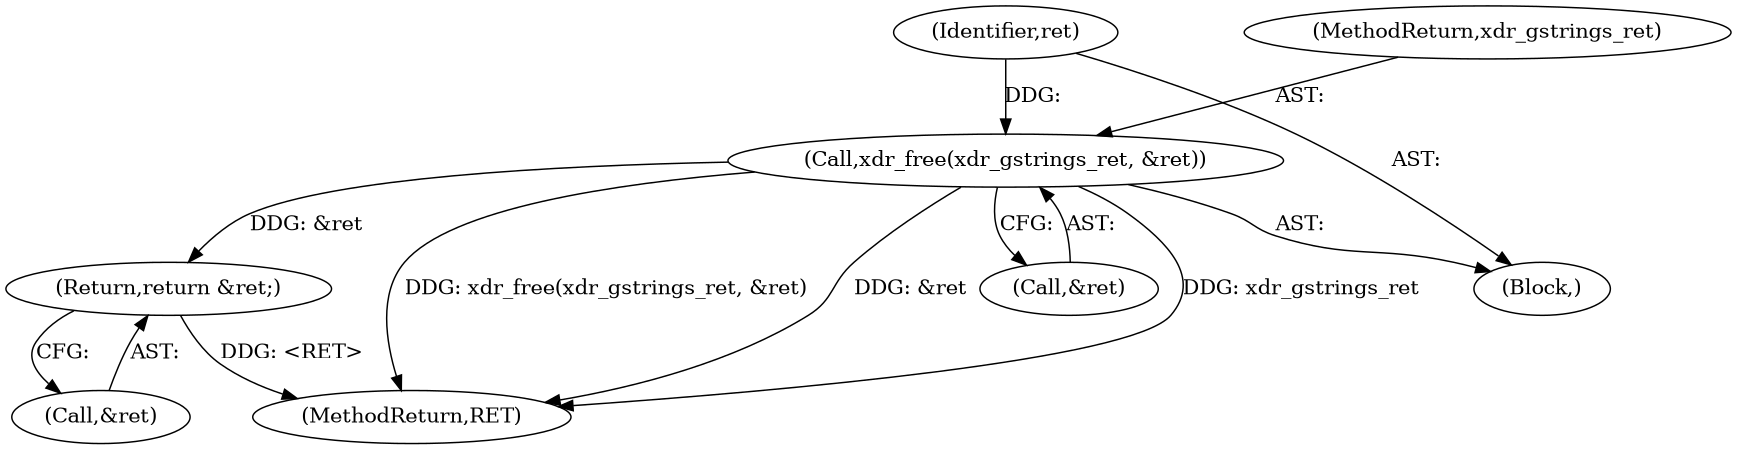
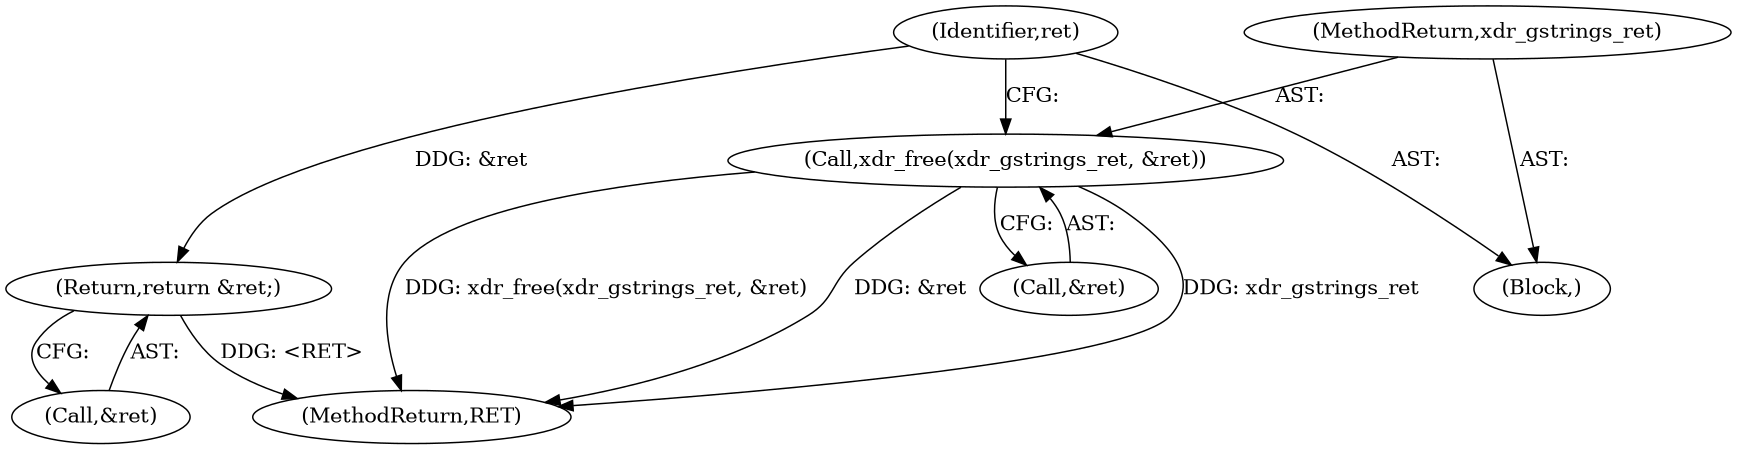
edge "(Identifier,ret)" -> "(Call,xdr_free(xdr_gstrings_ret, &ret))": label "DDG: " -> "CFG: "
edge "(Call,xdr_free(xdr_gstrings_ret, &ret))" -> "(Return,return &ret;)": now "(Identifier,ret)" -> "(Return,return &ret;)"
edge "(Call,xdr_free(xdr_gstrings_ret, &ret))" -> "(Block,)": now "(MethodReturn,xdr_gstrings_ret)" -> "(Block,)"
